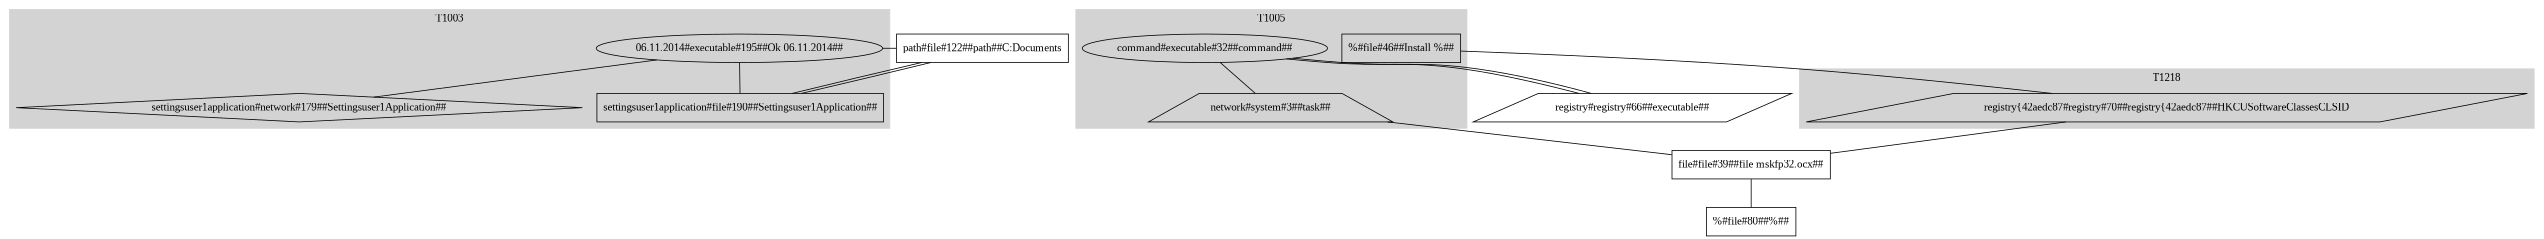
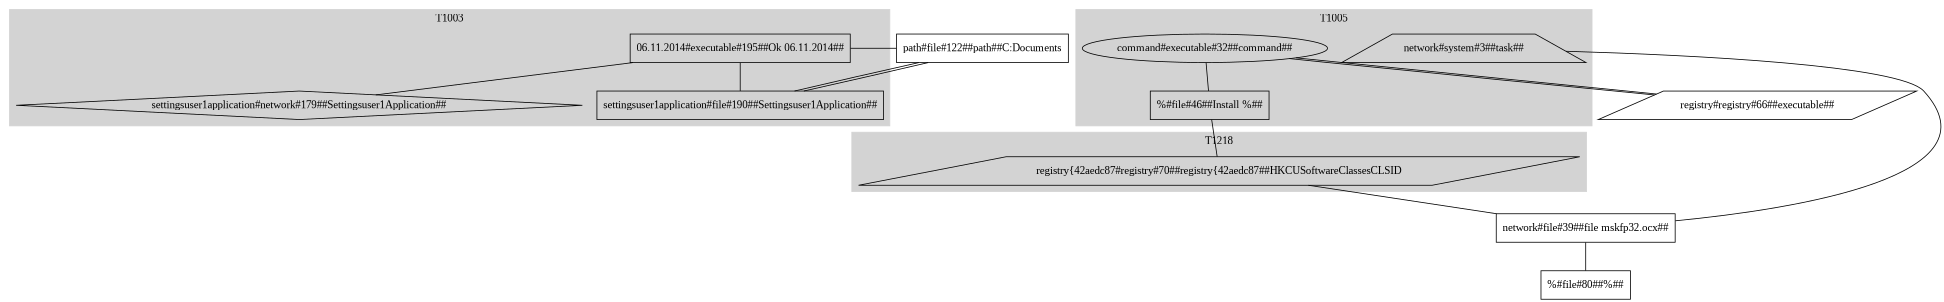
node "06.11.2014#executable#195##Ok 06.11.2014##": shape ellipse -> box
edge "command#executable#32##command##" -- "network#system#3##task##": now "command#executable#32##command##" -- "%#file#46##Install %##"
node "file#file#39##file mskfp32.ocx##": label "file#file#39##file mskfp32.ocx##" -> "network#file#39##file mskfp32.ocx##"
